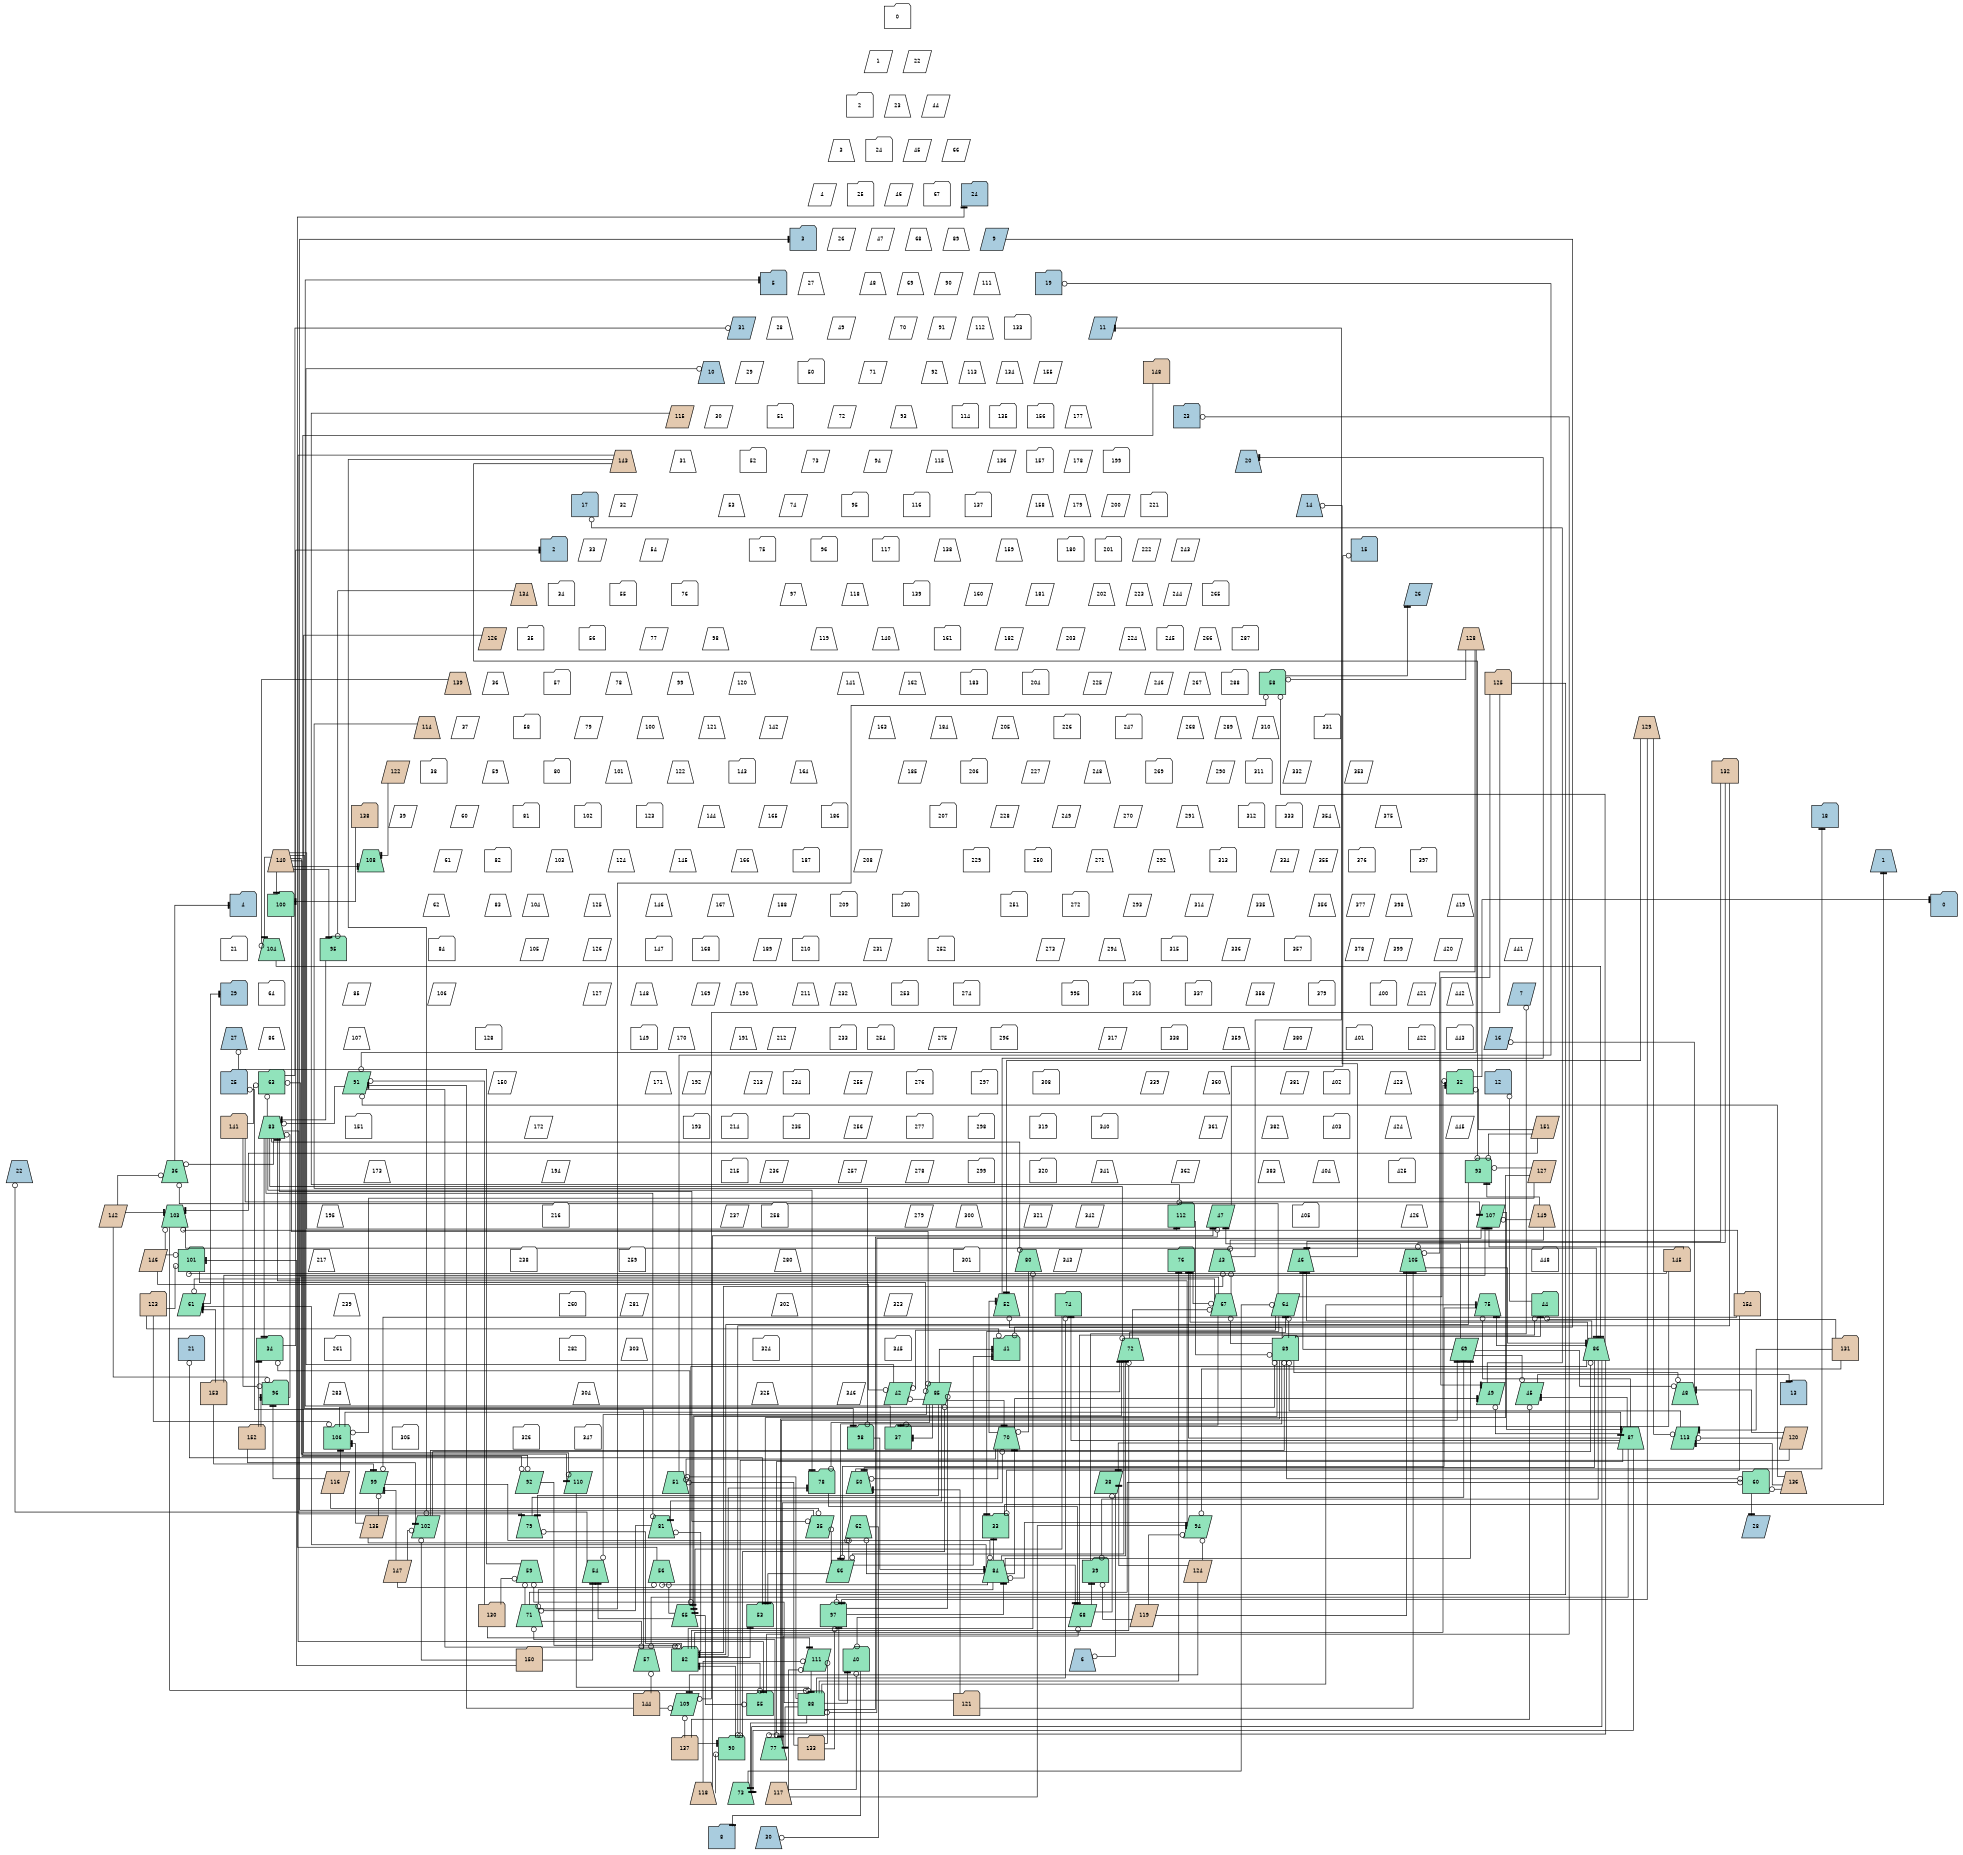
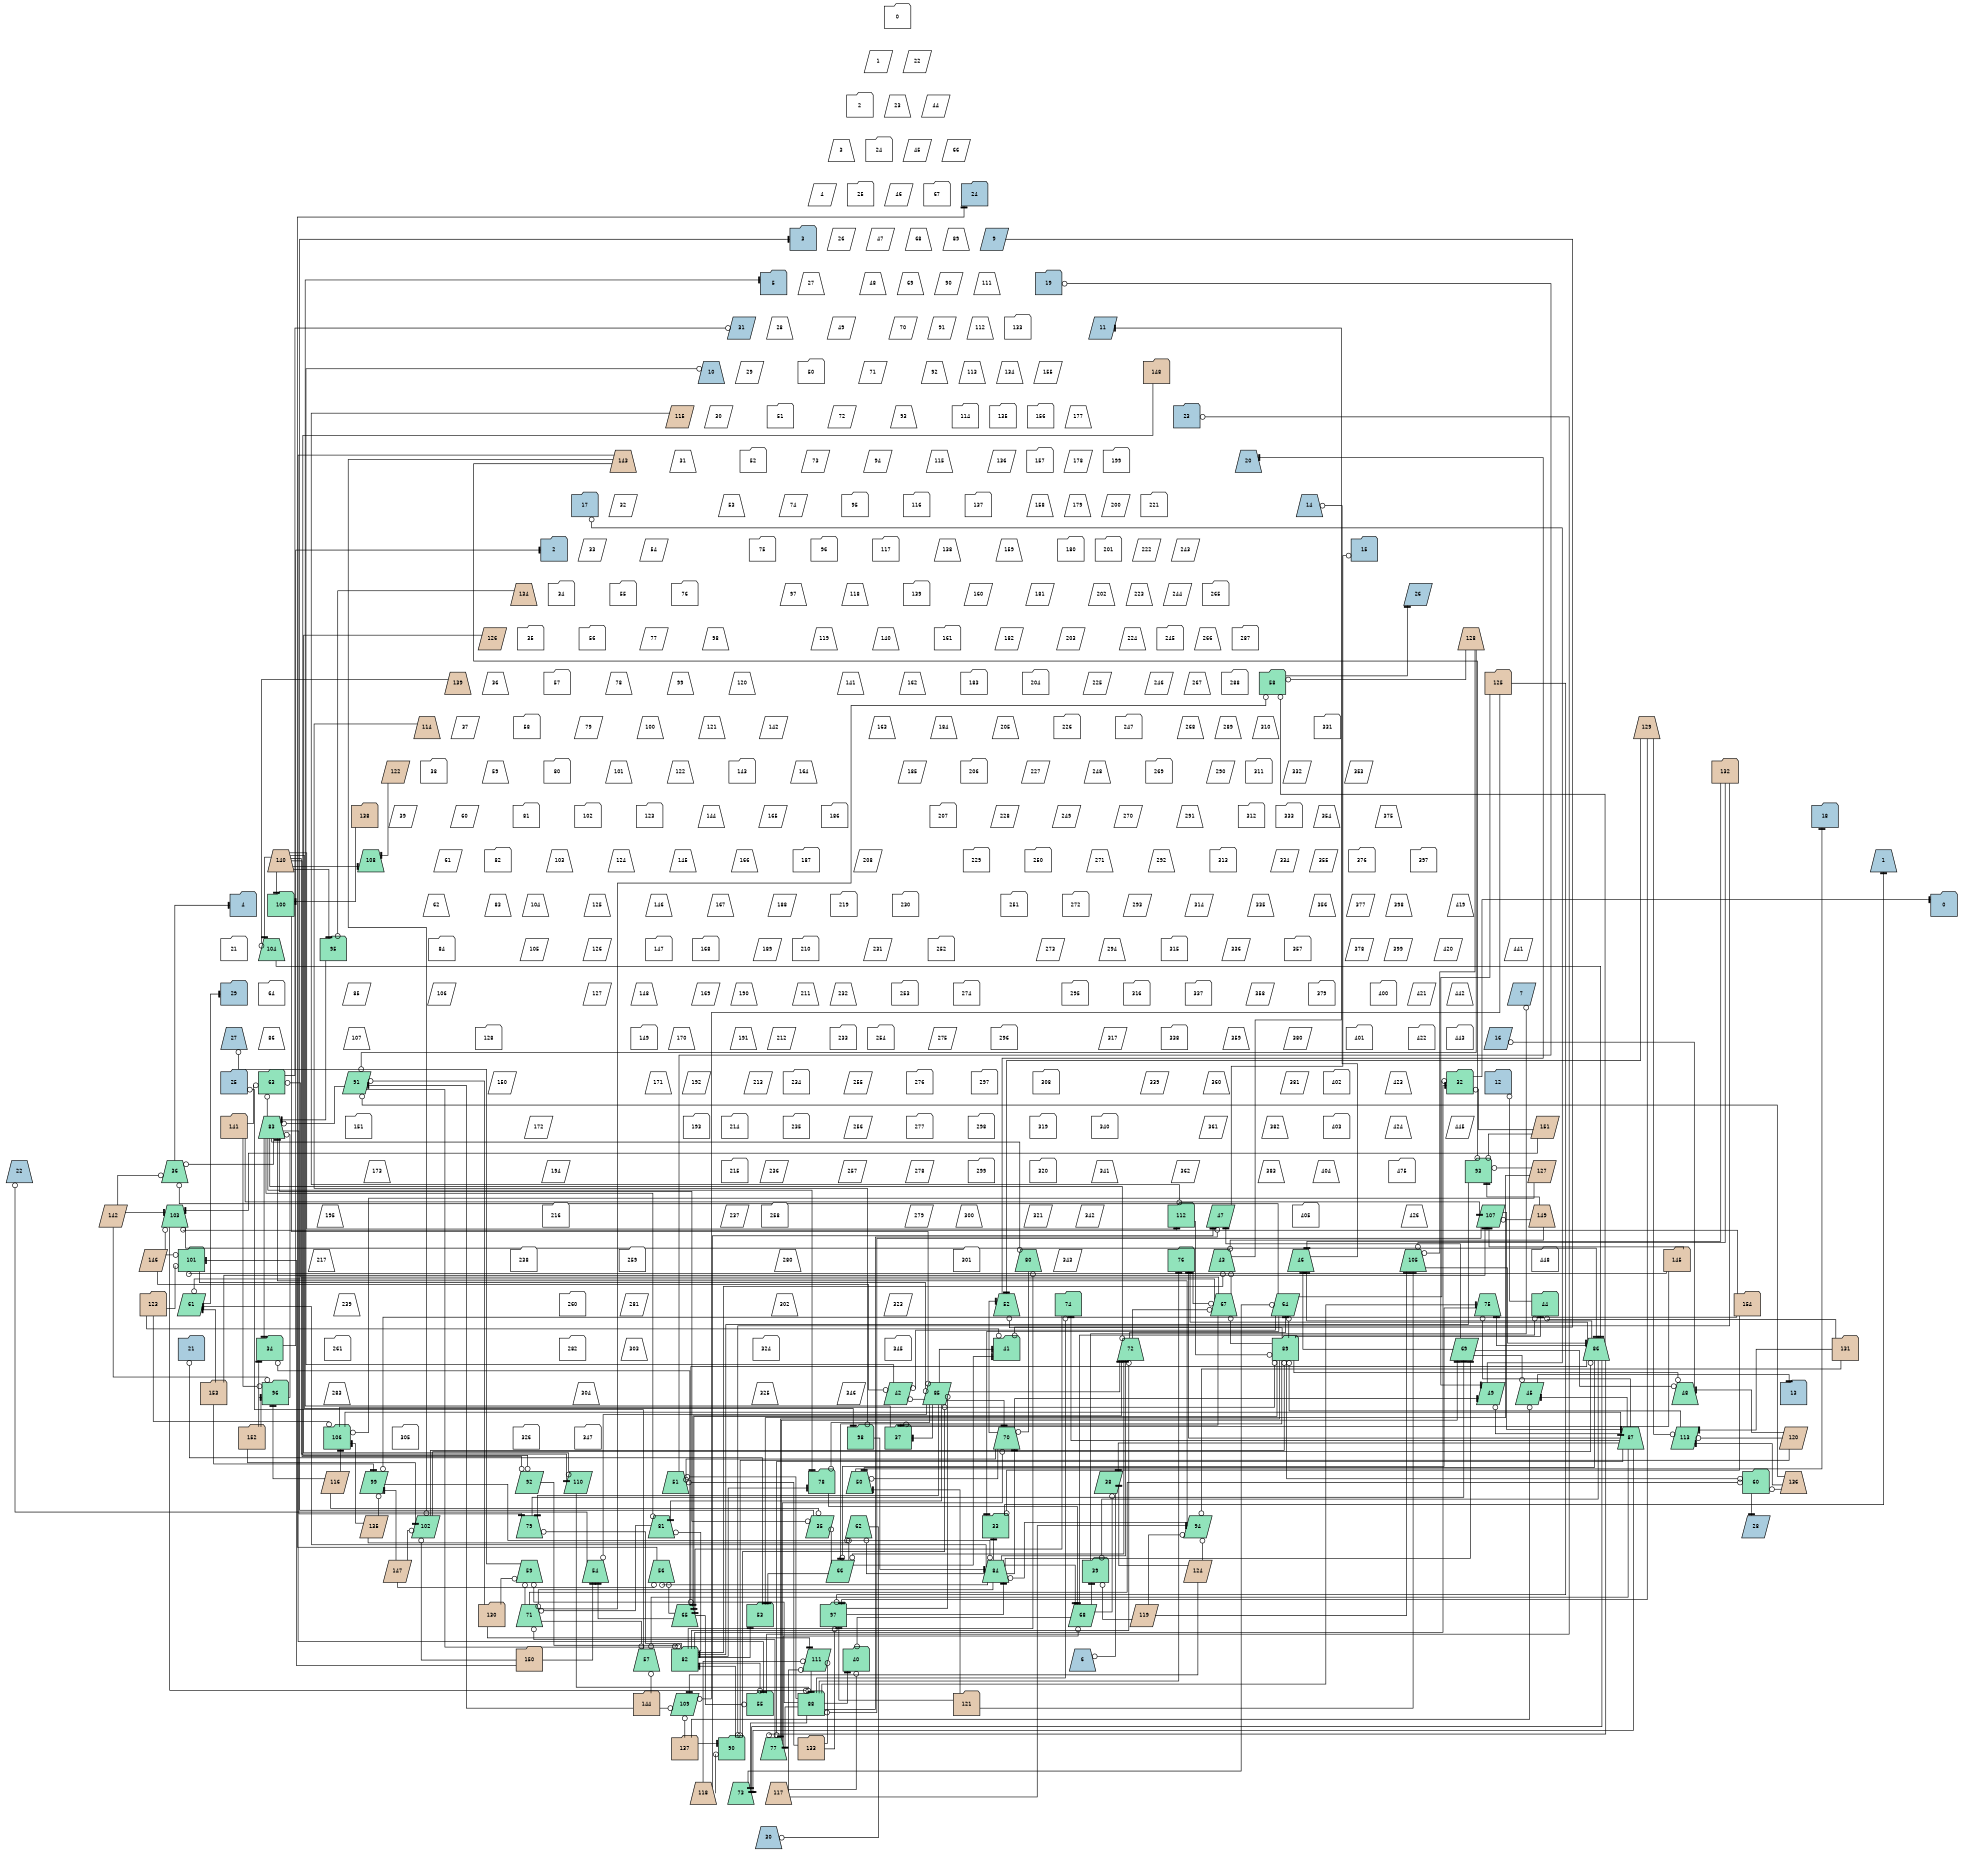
node "209": label "209" -> "219"
node "995": label "995" -> "295"
node "425": label "425" -> "475"
node "8": removed
